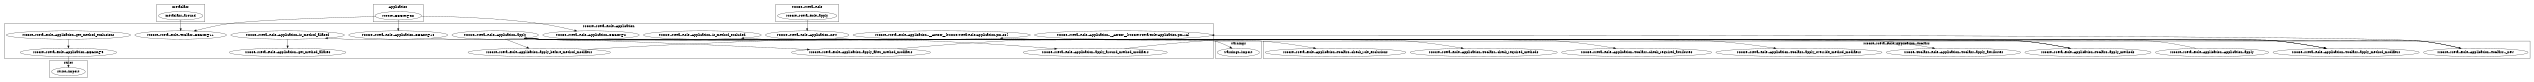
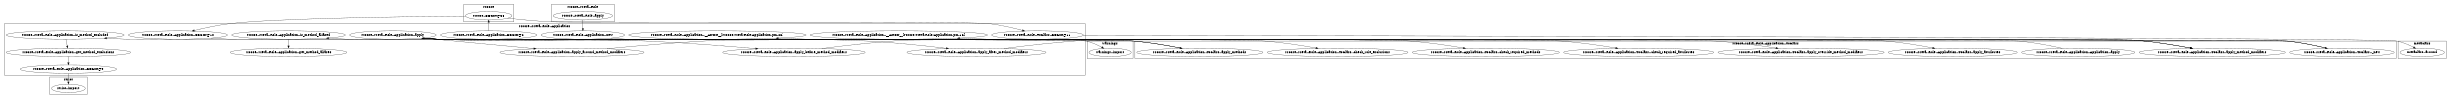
cluster "Application": label "Application" -> "Moose"
edge "Moose::BEGIN@38" -> "Moose::Meta::Role::Application::BEGIN@2": reversed
edge "metaclass::around" -> "Moose::Meta::Role::ToClass::BEGIN@11": reversed
edge "Moose::Meta::Role::Application::is_method_excluded" -> "Moose::Meta::Role::Application::get_method_exclusions": added
node "Moose::ToClass::Role::Application::ToClass::apply_attributes": label "Moose::ToClass::Role::Application::ToClass::apply_attributes" -> "Moose::Meta::Role::Application::ToClass::apply_attributes"
